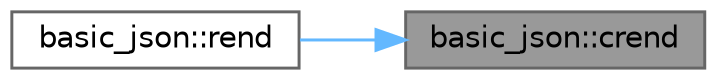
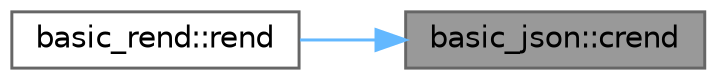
node "basic_json::rend": label "basic_json::rend" -> "basic_rend::rend"
